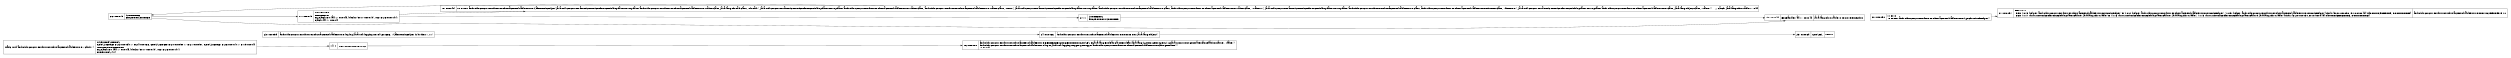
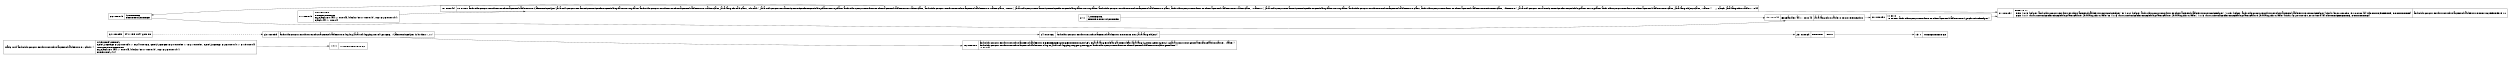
node "21: 0x0057": text "PHI: r0 r1" -> "EXIT: r0 r1"
edge "18: 0x004d" -> "21: 0x0057": added
node "17: 0x001b": text "TRY_LEAVE" -> "BOTTOM_LEAVE"
edge "26: 0x001b" -> "17: 0x001b": removed
edge "17: 0x001b" -> "27: ?": removed
node "26: 0x001b": text "EXC_TOP_SPLITTER" -> "TOP_TOP_SPLITTER"
edge "19: 0x004f" -> "20: 0x0050": added
node "27: ?": text "EXC_BOTTOM_SPLITTER" -> "EXIT_BOTTOM_SPLITTER"
node "22: 0x005b": added
node "25: 0x006d": text "CAUSES" -> "RETURN"
node "15: ?": added
node "14: ?": text "LEAVE_ENTER_BLOCK" -> "MTH_ENTER_BLOCK"
edge "14: ?" -> "16: 0x0000": now "23: 0x005d" -> "16: 0x0000"
